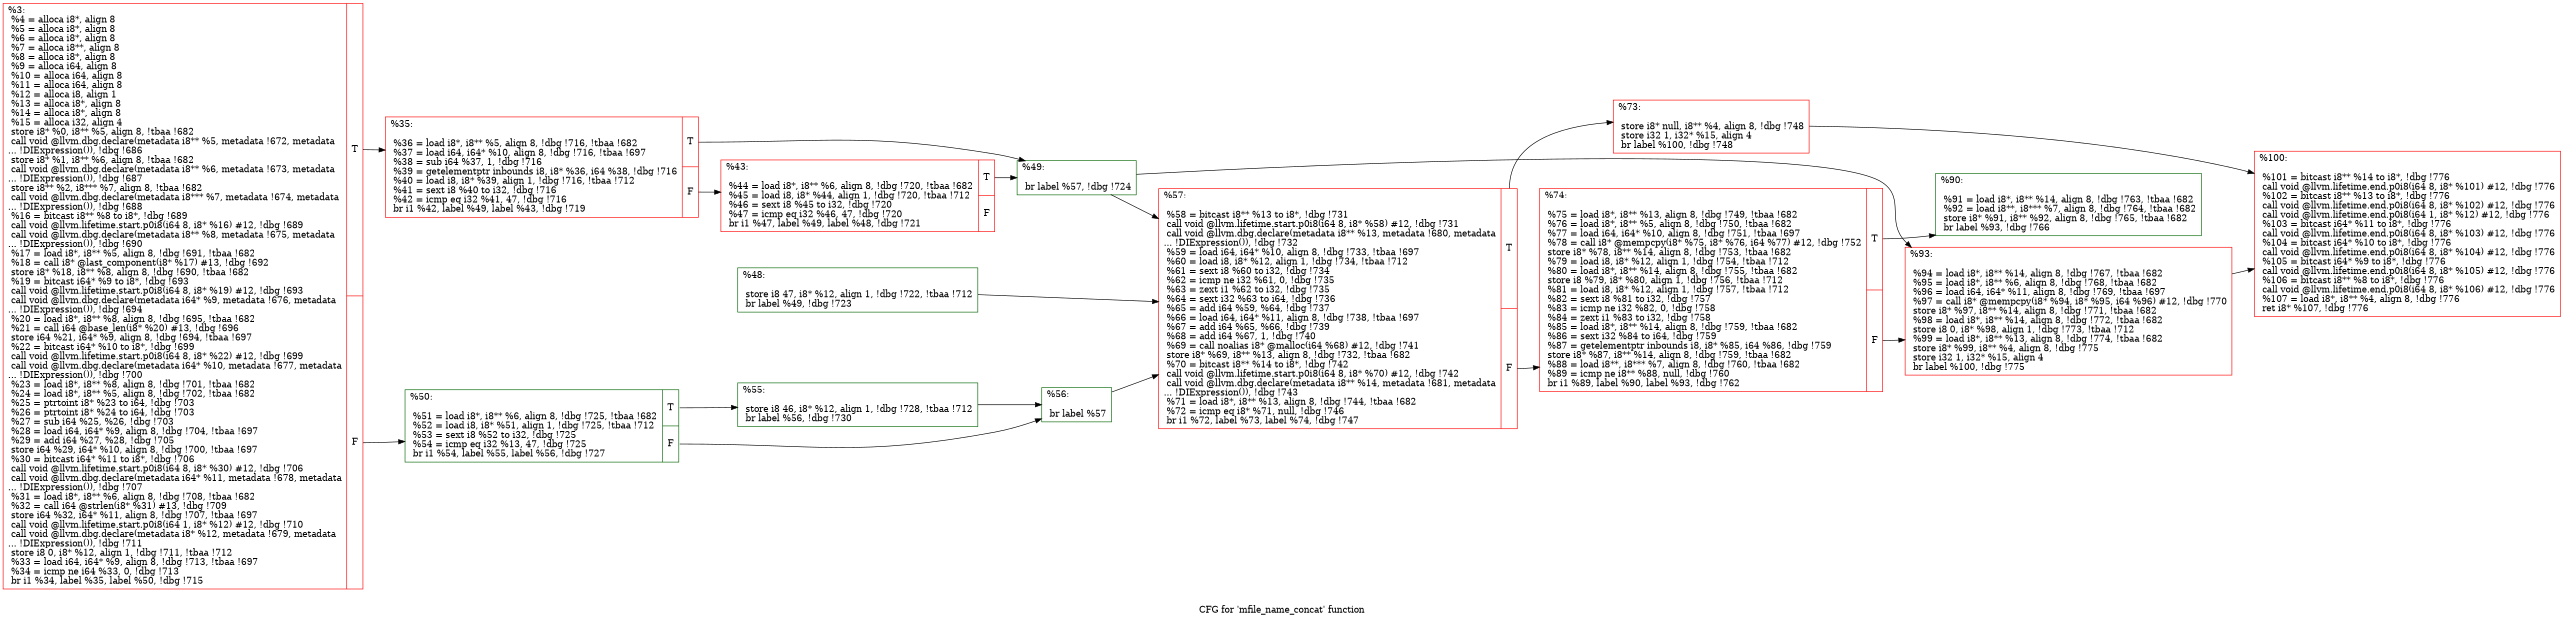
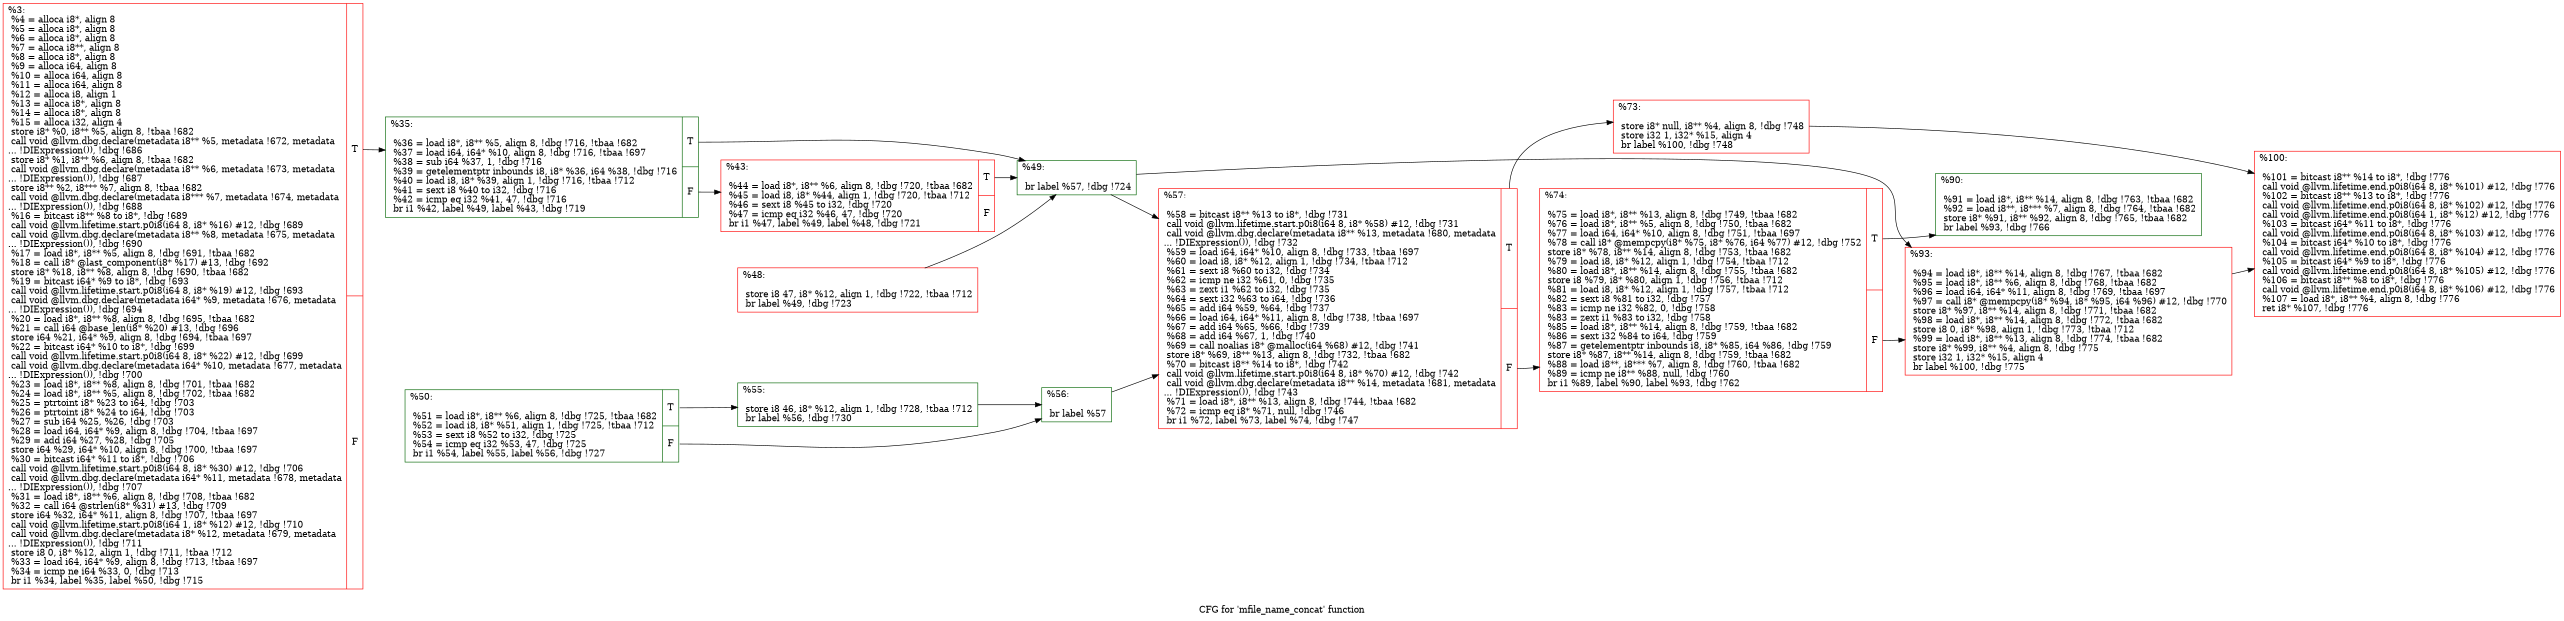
node "%35:": color red -> darkgreen
node "%48:": color darkgreen -> red
edge "%48:" -> "%57:": now "%48:" -> "%49:"
node "%74:": text "%84 = zext i1 %83 to i32, !dbg !758" -> "%83 = zext i1 %83 to i32, !dbg !758"
edge "%3:" -> "%50:": removed
node "%50:": text "%54 = icmp eq i32 %13, 47, !dbg !725" -> "%54 = icmp eq i32 %53, 47, !dbg !725"
